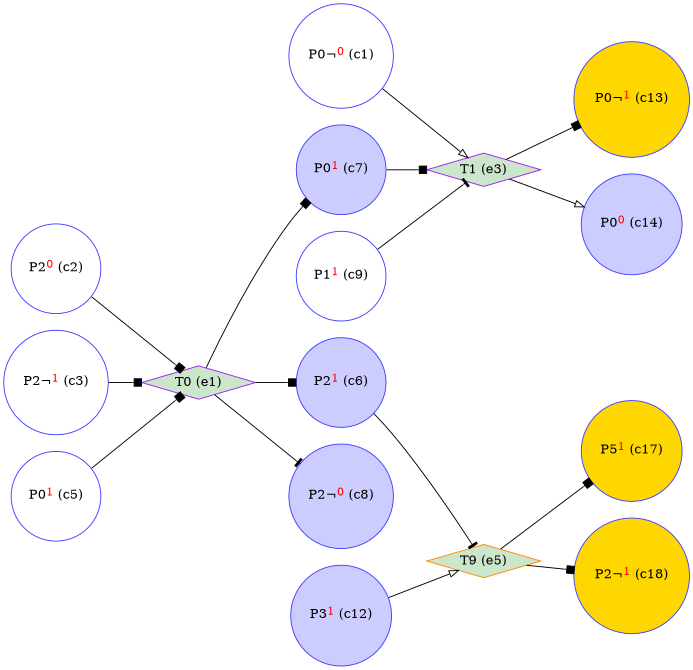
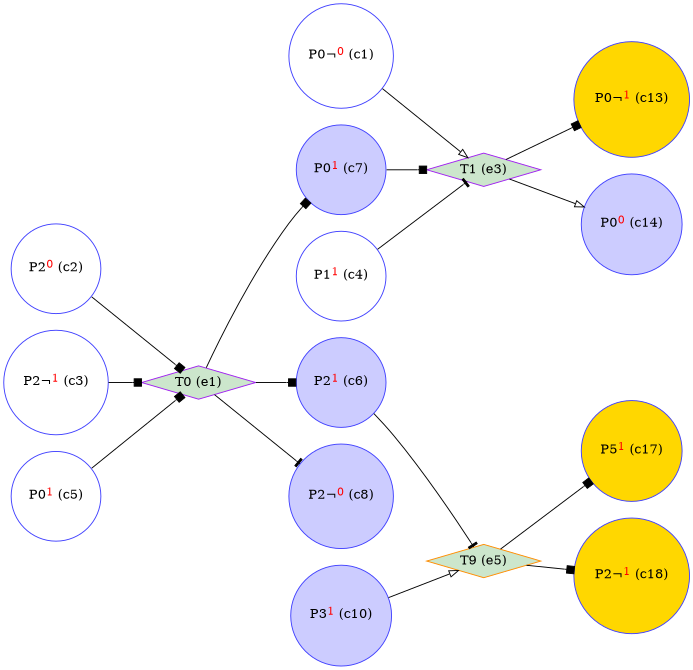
node "P1": text "(c9)" -> "(c4)"
node "P3": text "(c12)" -> "(c10)"
